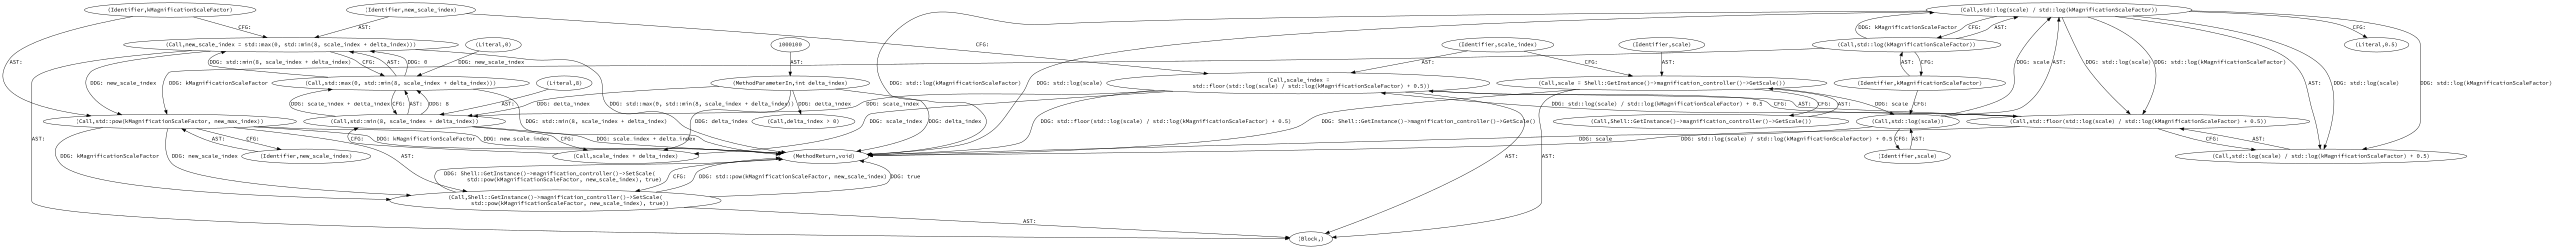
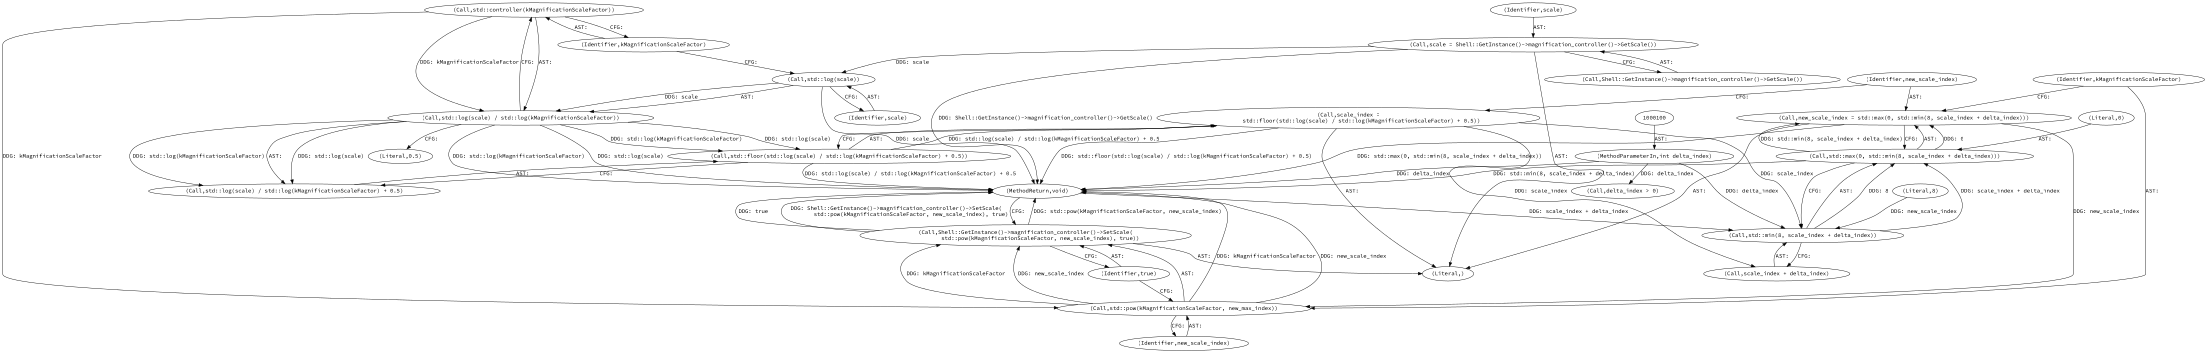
node "(Identifier,scale_index)": removed
node "(Call,std::log(kMagnificationScaleFactor))": label "(Call,std::log(kMagnificationScaleFactor))" -> "(Call,std::controller(kMagnificationScaleFactor))"
edge "(Literal,0)" -> "(Call,std::max(0, std::min(8, scale_index + delta_index)))": label "DDG: new_scale_index" -> "AST: "
edge "(Literal,8)" -> "(Call,std::min(8, scale_index + delta_index))": label "AST: " -> "DDG: new_scale_index"
edge "(MethodParameterIn,int delta_index)" -> "(Call,scale_index + delta_index)": removed, label "DDG: delta_index"
edge "(Call,scale_index + delta_index)" -> "(Call,std::min(8, scale_index + delta_index))": label "CFG: " -> "AST: "
edge "(Call,std::min(8, scale_index + delta_index))" -> "(MethodReturn,void)": reversed
node "(Block,)": label "(Block,)" -> "(Literal,)"
node "(Identifier,true)": added
